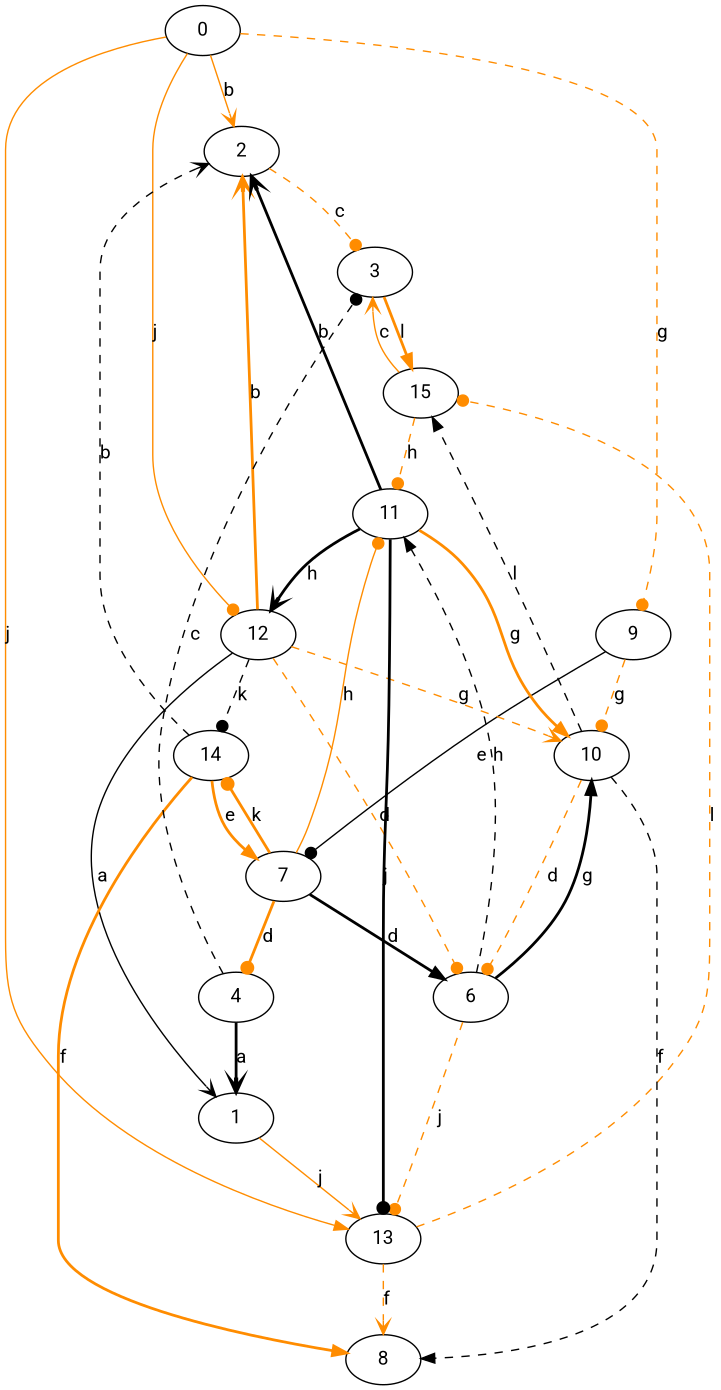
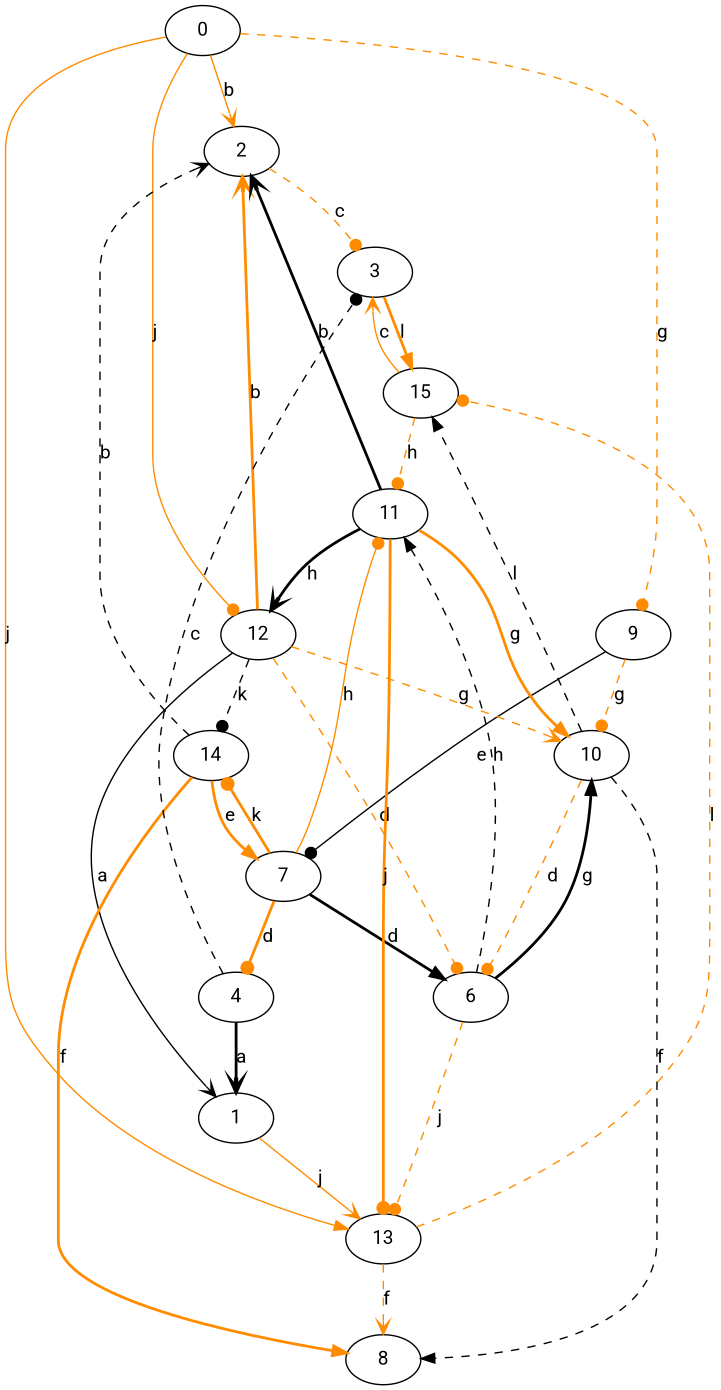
edge "11" -> "13": color black -> darkorange
